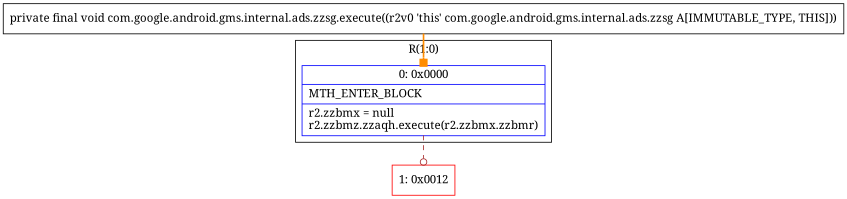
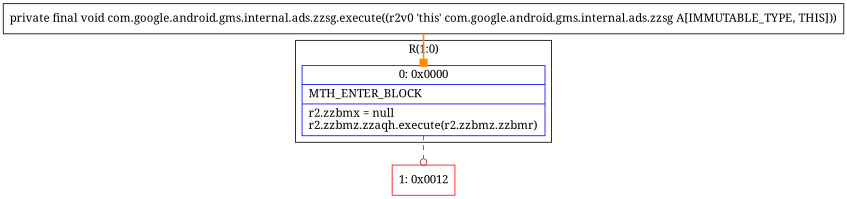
node "0: 0x0000": text "r2.zzbmz.zzaqh.execute(r2.zzbmx.zzbmr)" -> "r2.zzbmz.zzaqh.execute(r2.zzbmz.zzbmr)"
